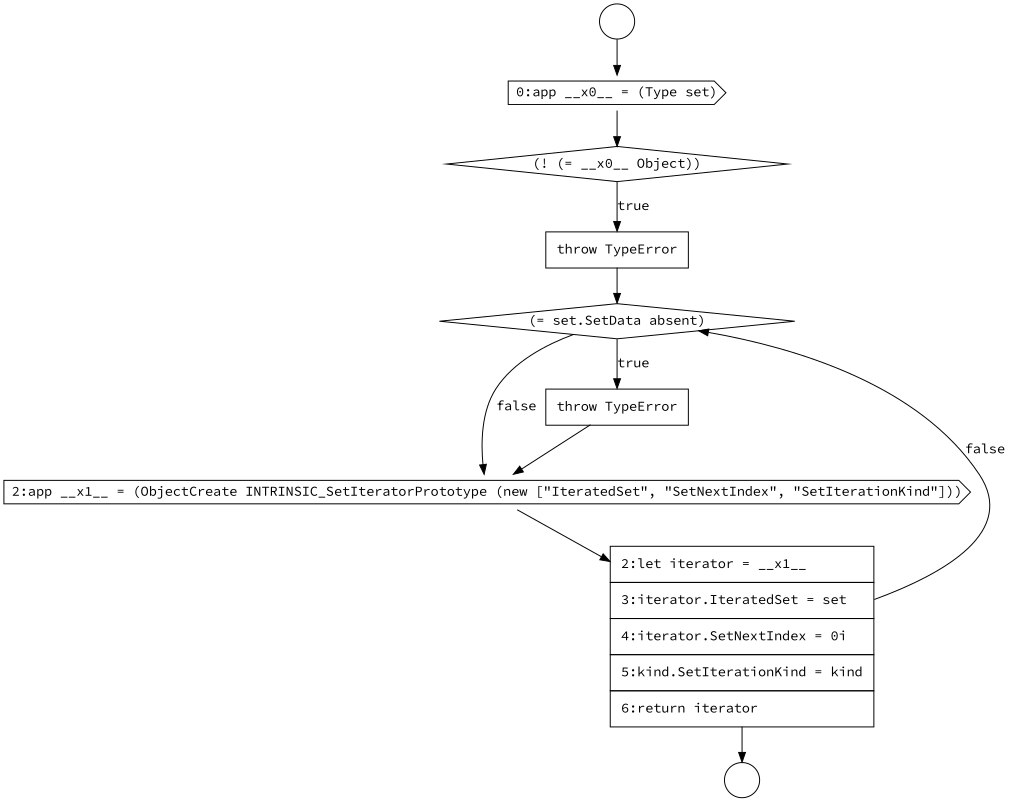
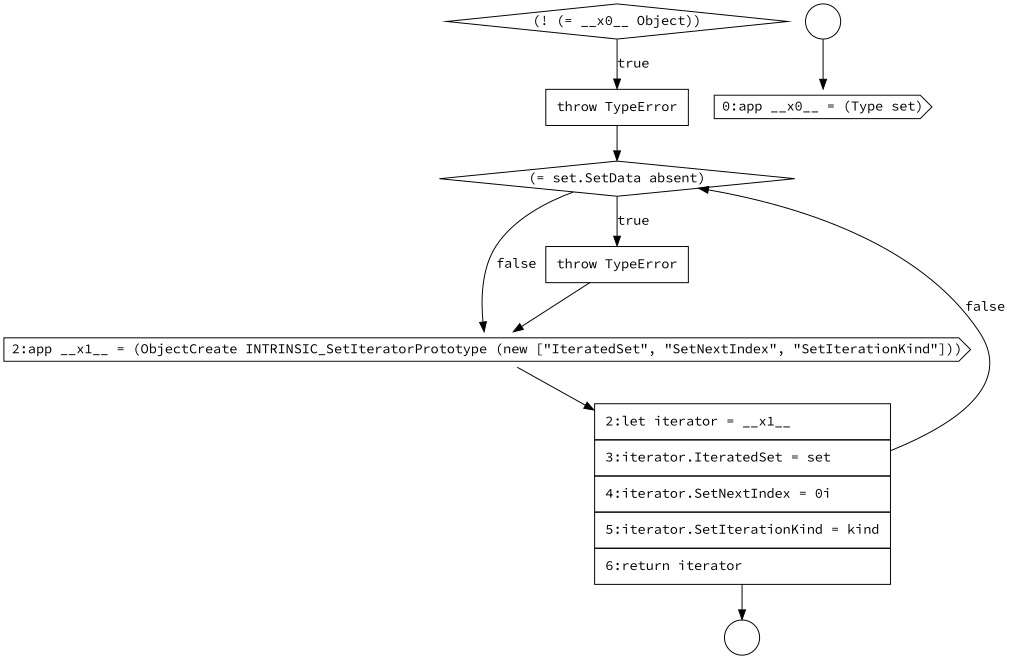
edge "0:app __x0__ = (Type set)" -> "(! (= __x0__ Object))": removed
node "2:let iterator = __x1__": text "5:kind.SetIterationKind = kind" -> "5:iterator.SetIterationKind = kind"
